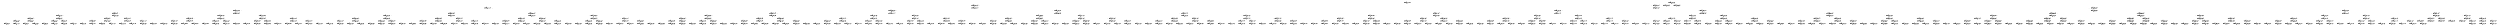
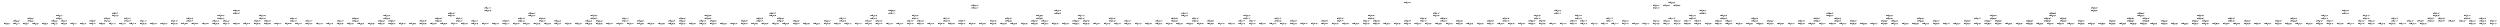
node "Node{data=[2485, 2485]}": added
